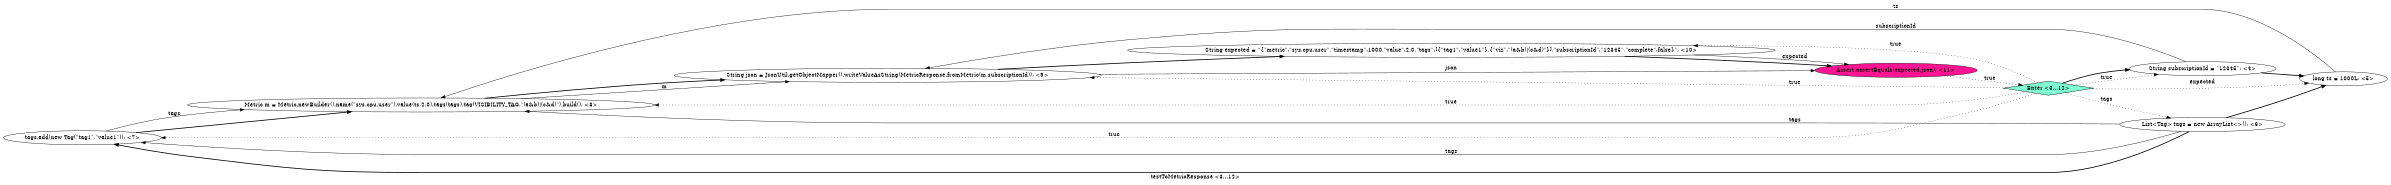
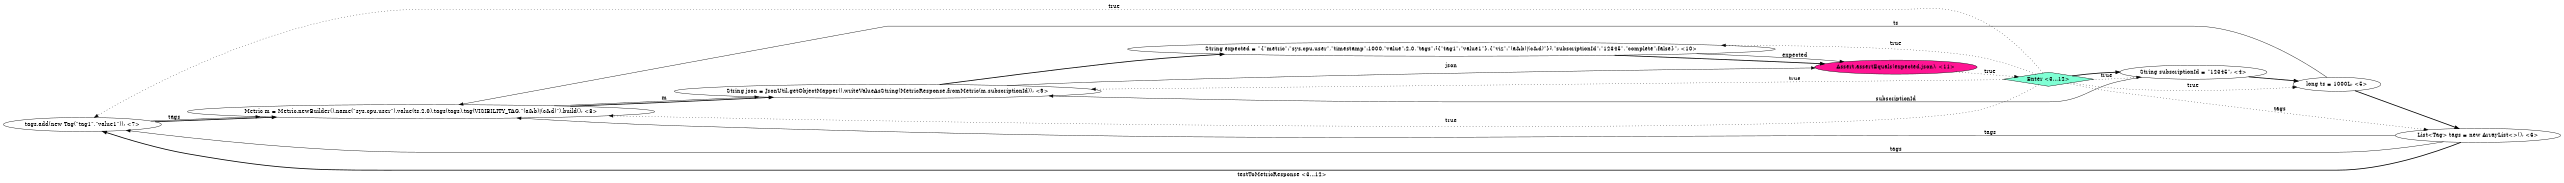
edge "Enter <3...12>" -> "long ts = 1000L; <5>": label "expected" -> "true"
edge "List<Tag> tags = new ArrayList<>(); <6>" -> "long ts = 1000L; <5>": reversed
